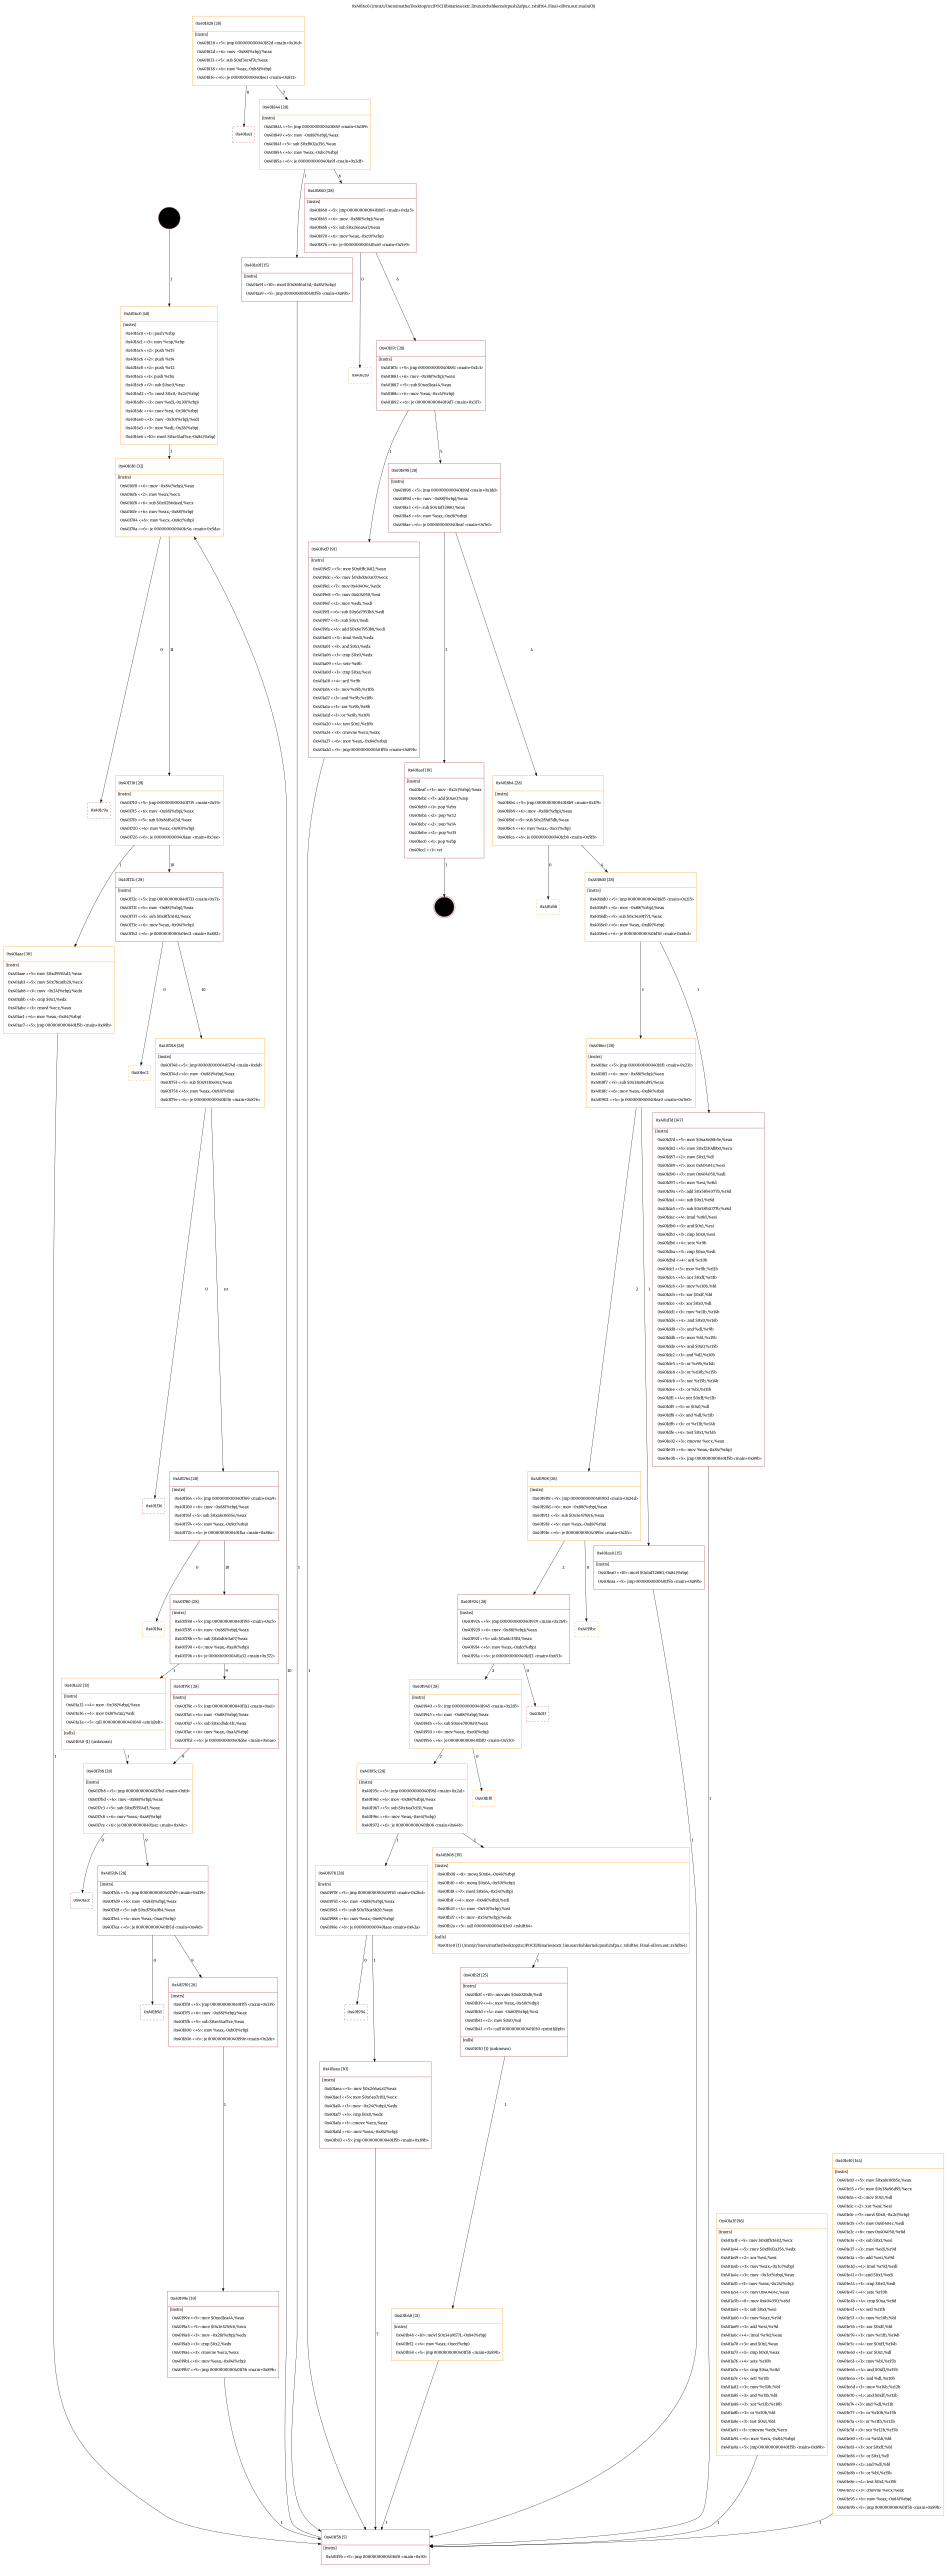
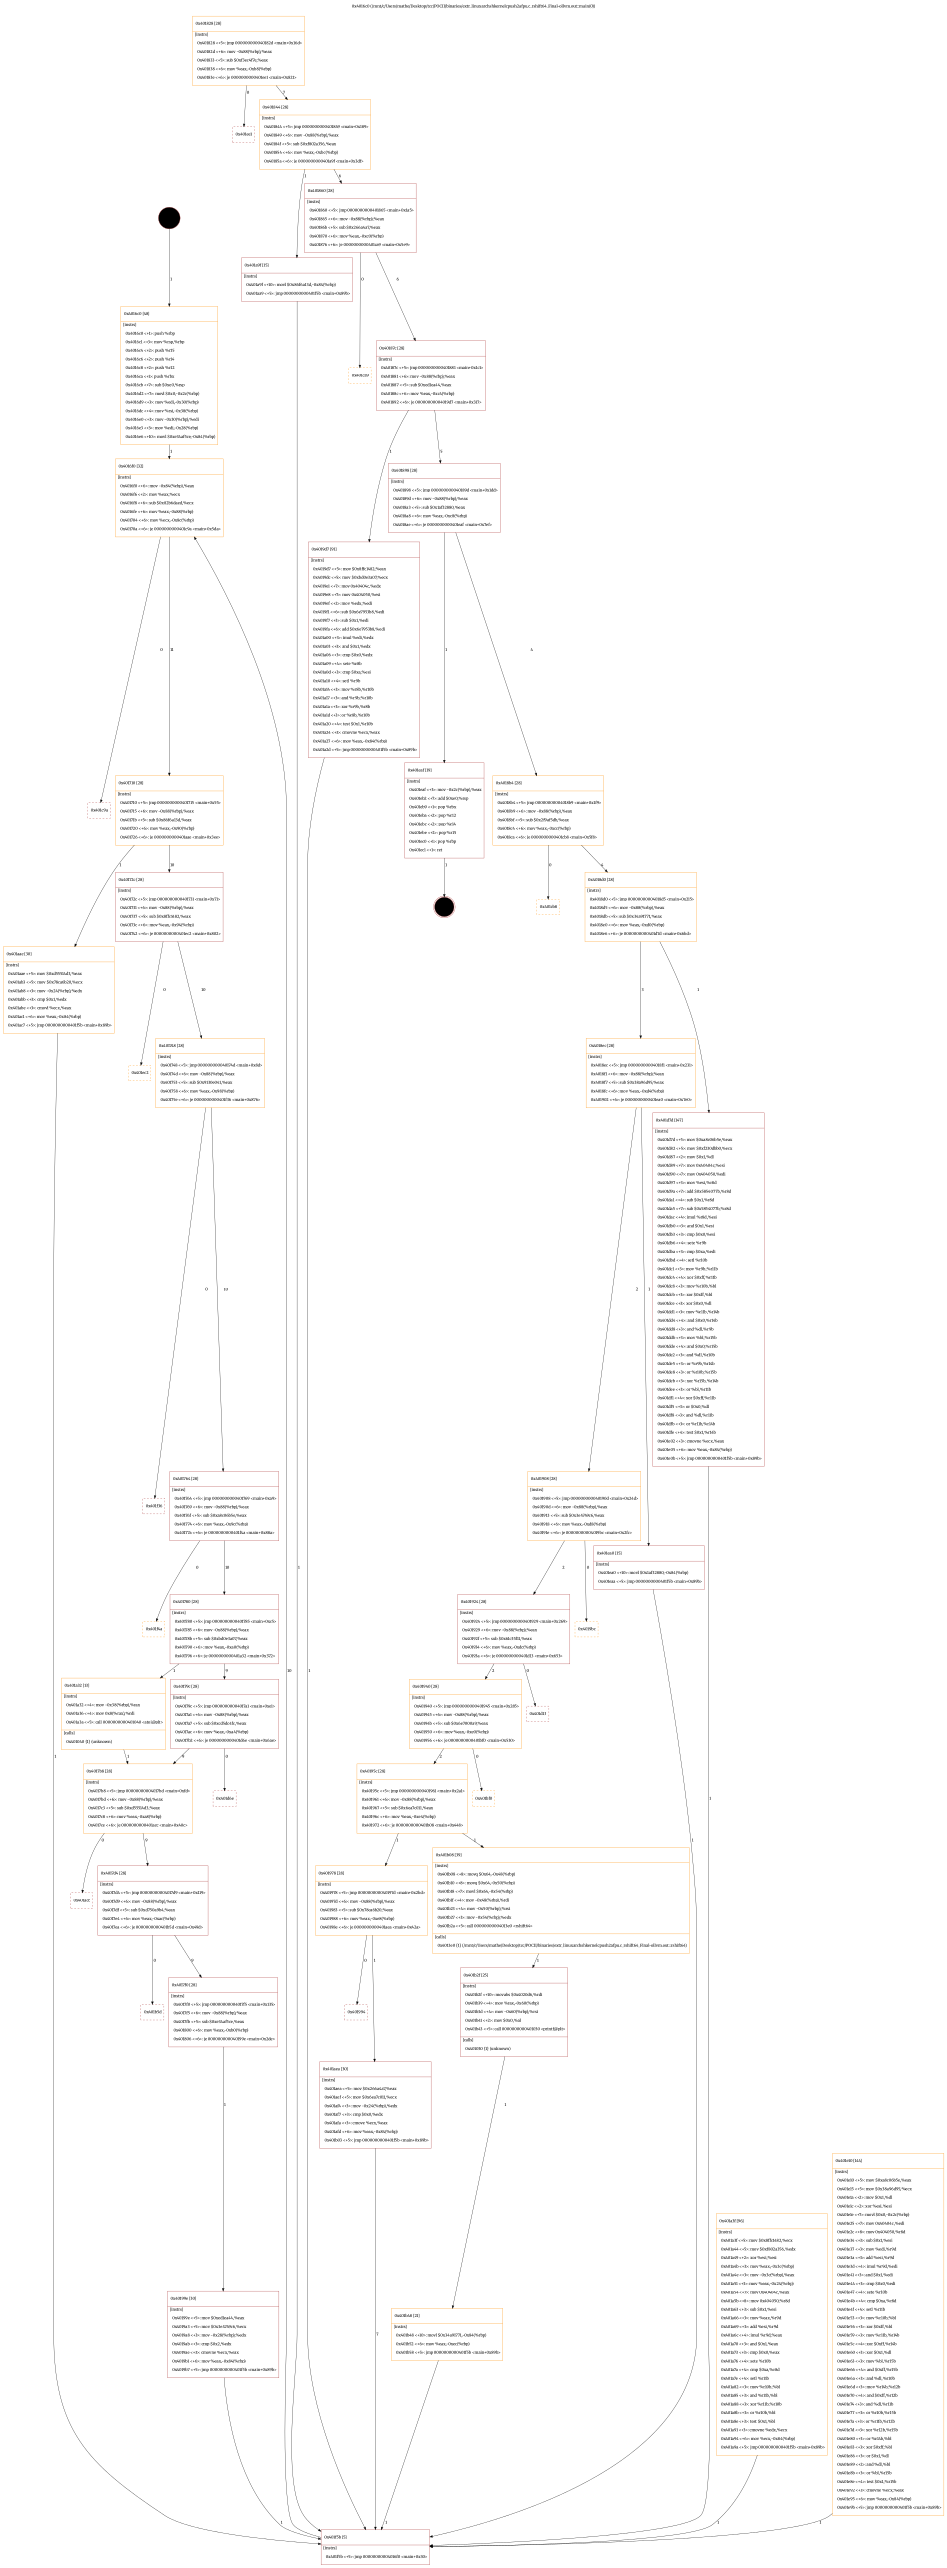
node "0x401d6e": added
